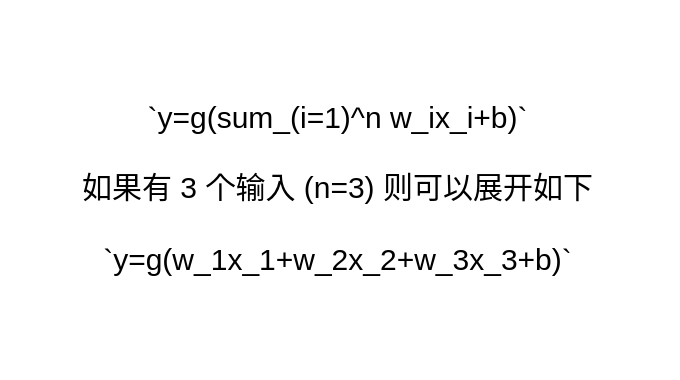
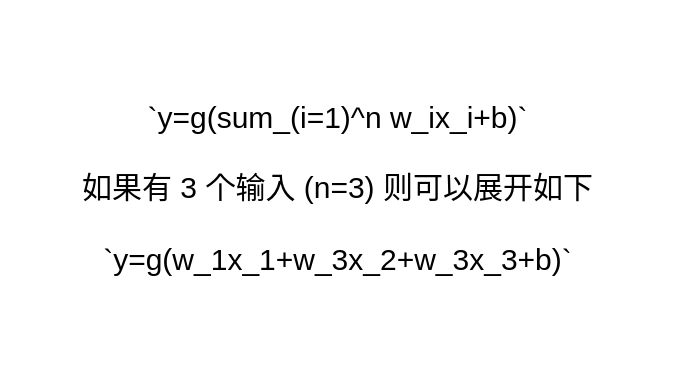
node "`y=g(sum_(i=1)^n w_ix_i+b)` 如果有 3 个输入 (n=3) 则可以展开如下 `y=g(w_1x_1+w_2x_2+w_3x_3+b)`": label "`y=g(sum_(i=1)^n w_ix_i+b)` 如果有 3 个输入 (n=3) 则可以展开如下 `y=g(w_1x_1+w_2x_2+w_3x_3+b)`" -> "`y=g(sum_(i=1)^n w_ix_i+b)` 如果有 3 个输入 (n=3) 则可以展开如下 `y=g(w_1x_1+w_3x_2+w_3x_3+b)`"
